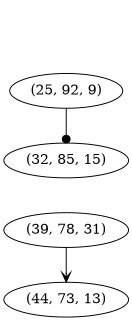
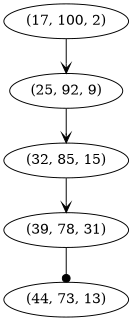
node "(17, 100, 2)": added
edge "(25, 92, 9)" -> "(32, 85, 15)": arrowhead dot -> vee
edge "(32, 85, 15)" -> "(39, 78, 31)": added
edge "(39, 78, 31)" -> "(44, 73, 13)": arrowhead vee -> dot
